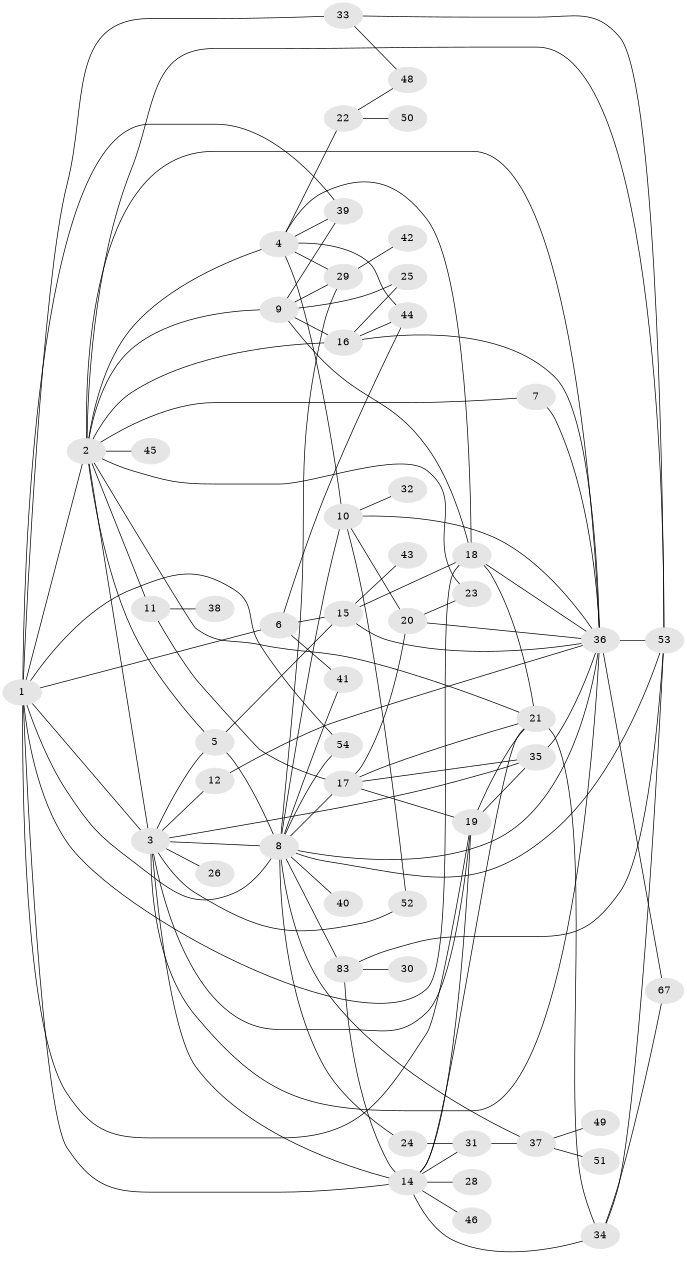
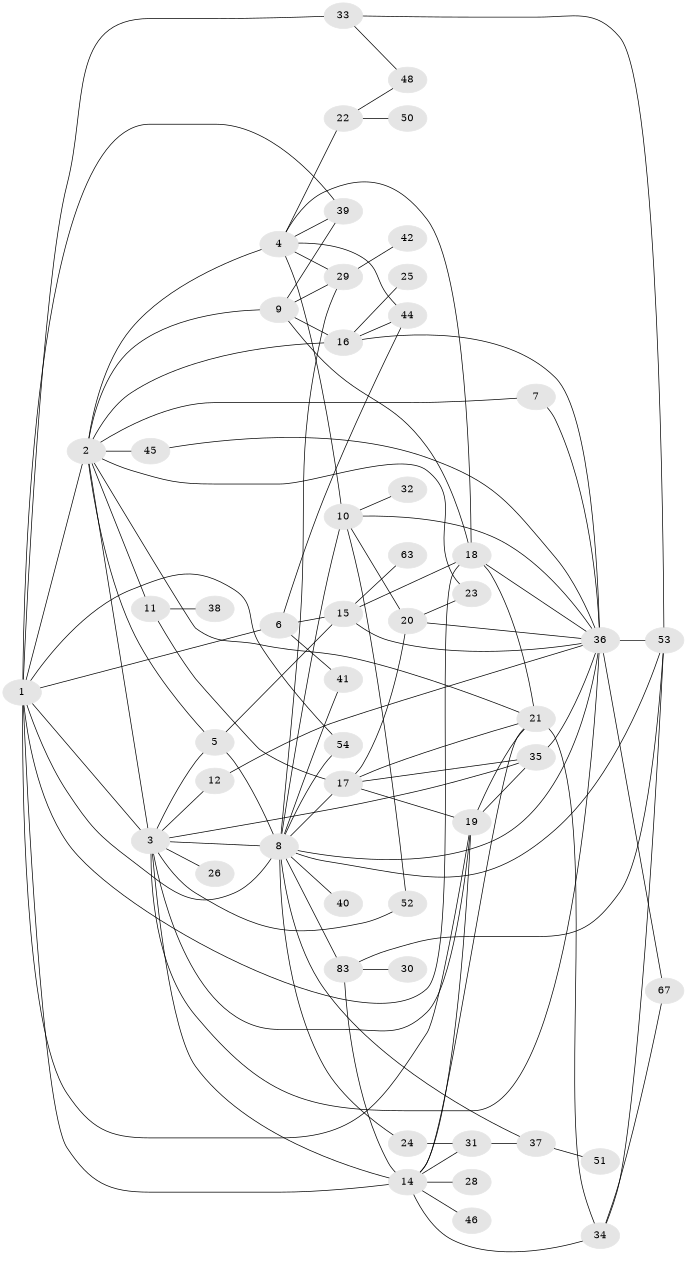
edge "2" -- "53": removed
edge "2" -- "36": now "45" -- "36"
edge "25" -- "9": removed
node "43": label "43" -> "63"
node "49": removed
